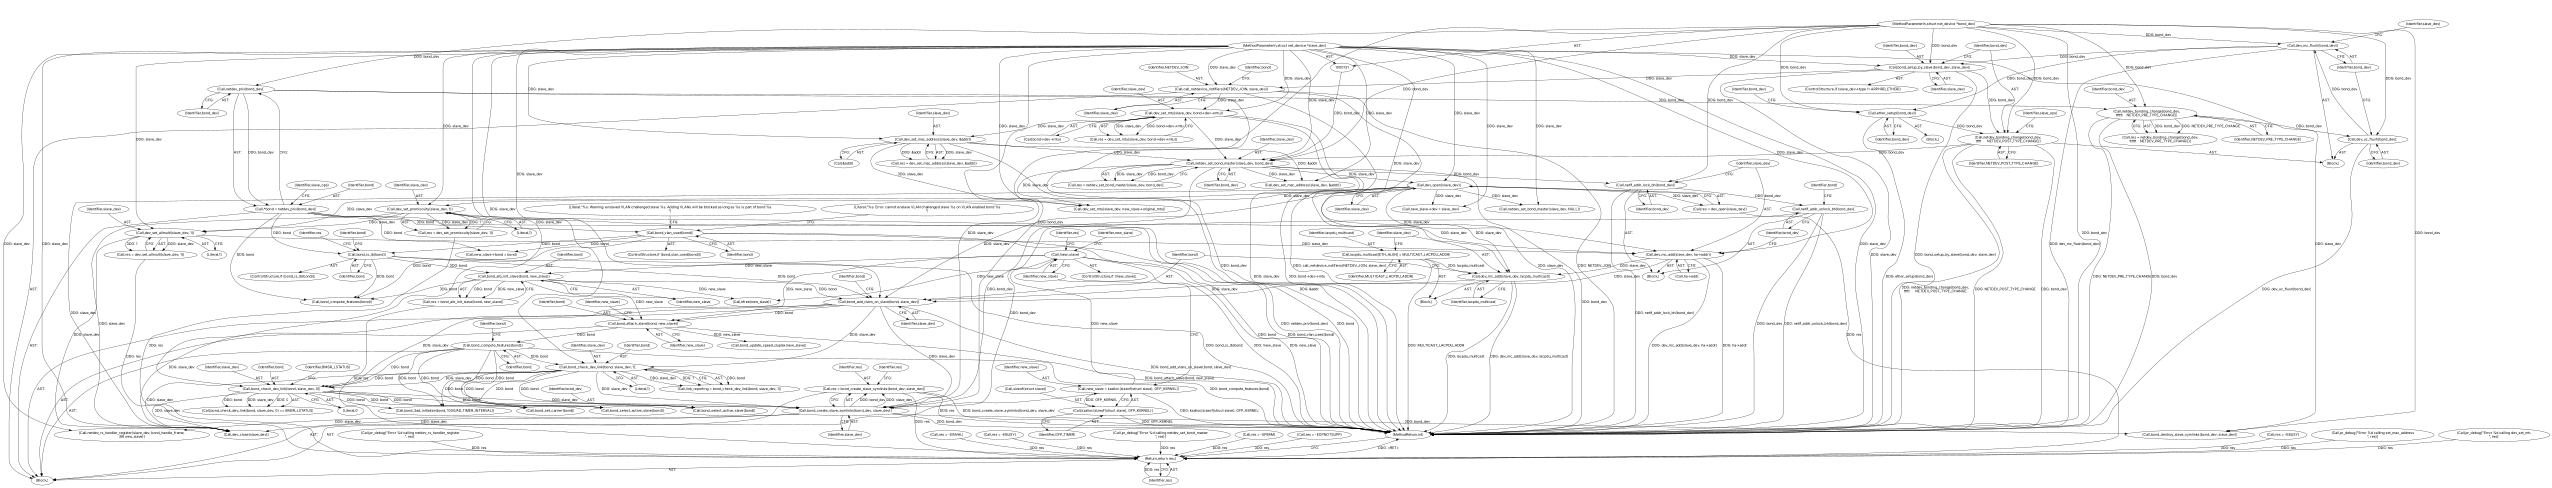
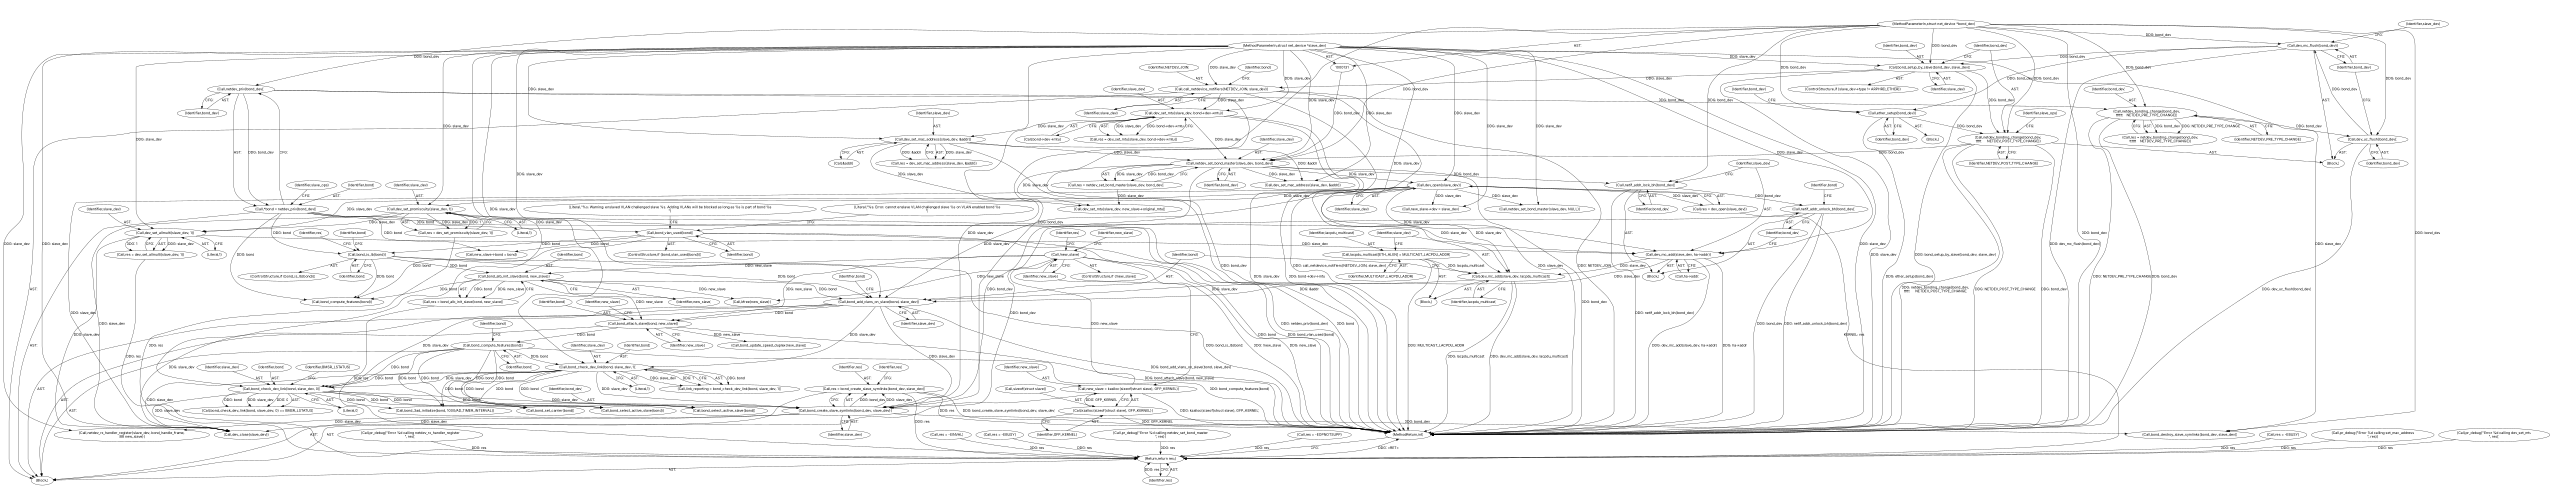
edge "(MethodParameterIn,struct net_device *slave_dev)" -> "(Call,dev_set_mtu(slave_dev, new_slave->original_mtu))": now "(Call,res = netdev_set_bond_master(slave_dev, bond_dev))" -> "(Call,dev_set_mtu(slave_dev, new_slave->original_mtu))"
edge "(Call,res = dev_open(slave_dev))" -> "(Return,return res;)": label "DDG: res" -> "KERNEL: res"
edge "(Call,bond_create_slave_symlinks(bond_dev, slave_dev))" -> "(MethodReturn,int)": removed, label "DDG: bond_dev"
node "(Identifier,GFP_TIMER)": label "(Identifier,GFP_TIMER)" -> "(Identifier,GFP_KERNEL)"
node "(Call,res = -EPERM)": removed
